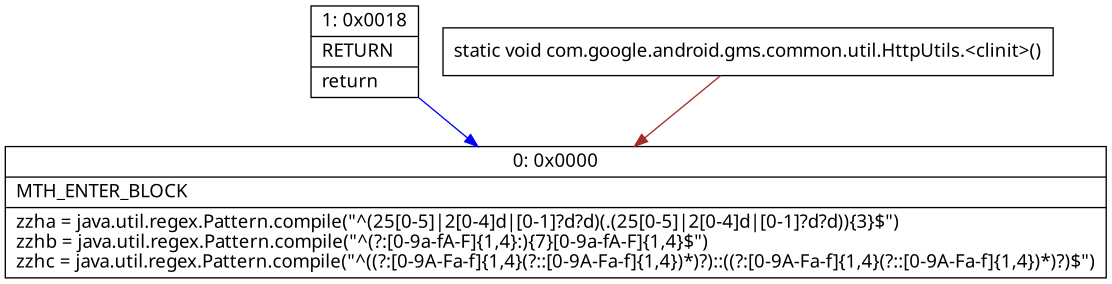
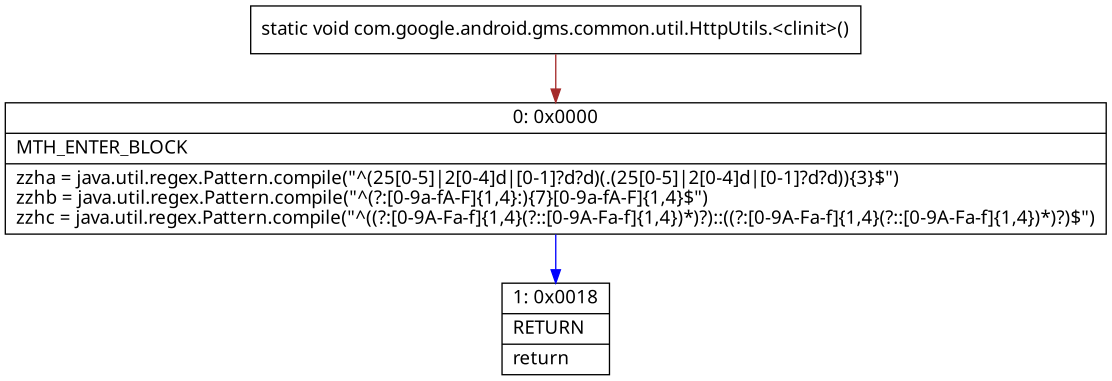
edge "1: 0x0018" -> "0: 0x0000": reversed
